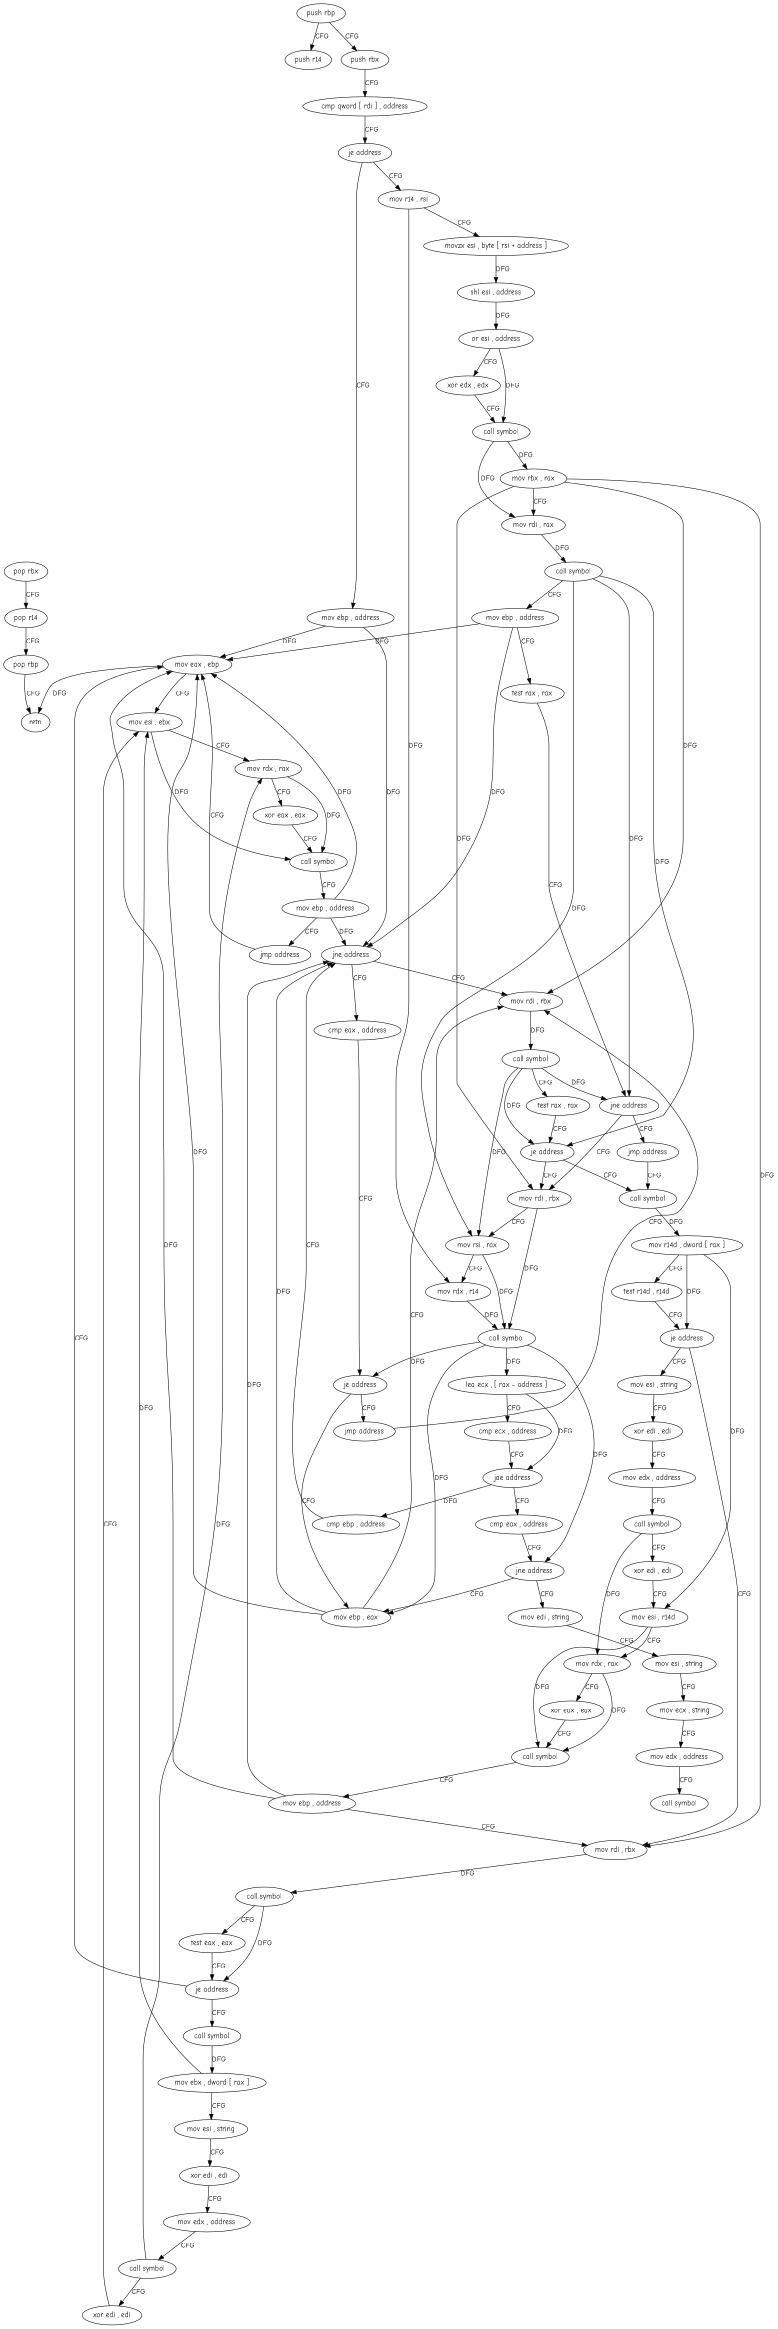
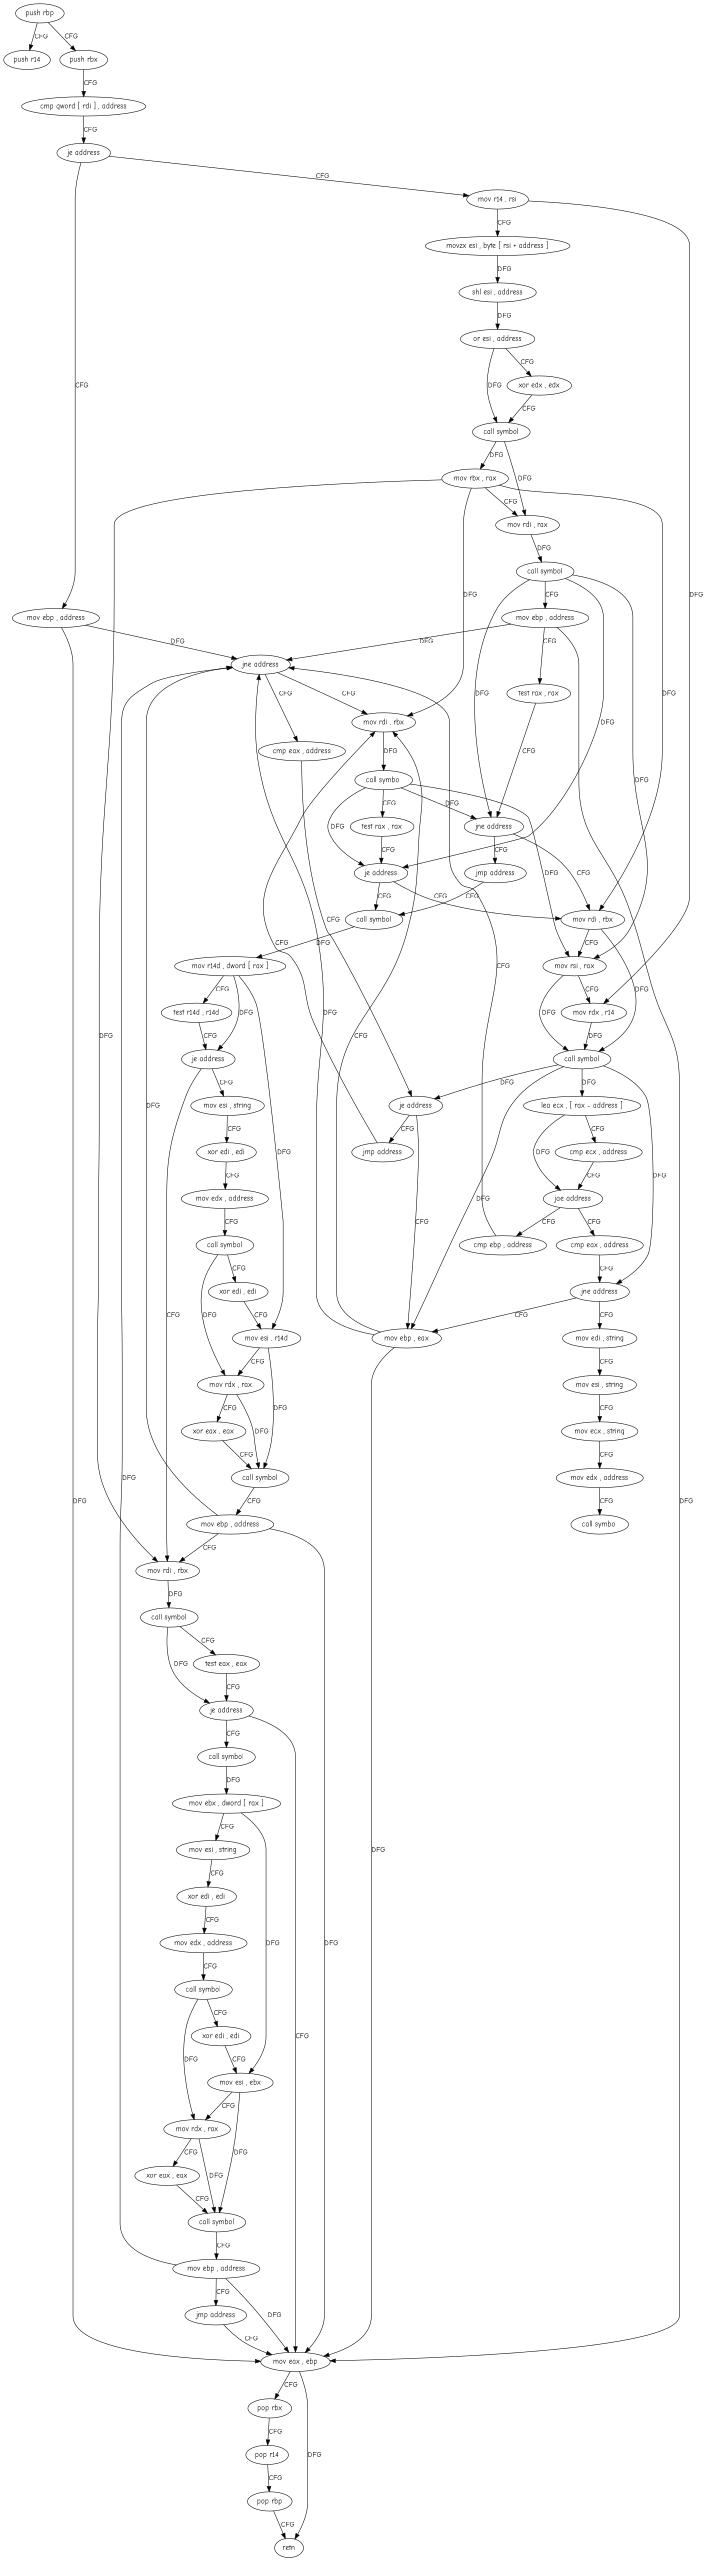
edge "mov eax , ebp" -> "mov esi , ebx": now "mov eax , ebp" -> "pop rbx"
edge "jae address" -> "cmp ebp , address": label "DFG" -> "CFG"
